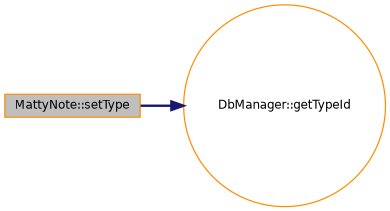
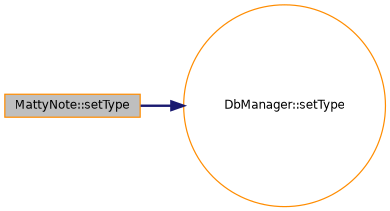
node "DbManager::getTypeId": label "DbManager::getTypeId" -> "DbManager::setType"
